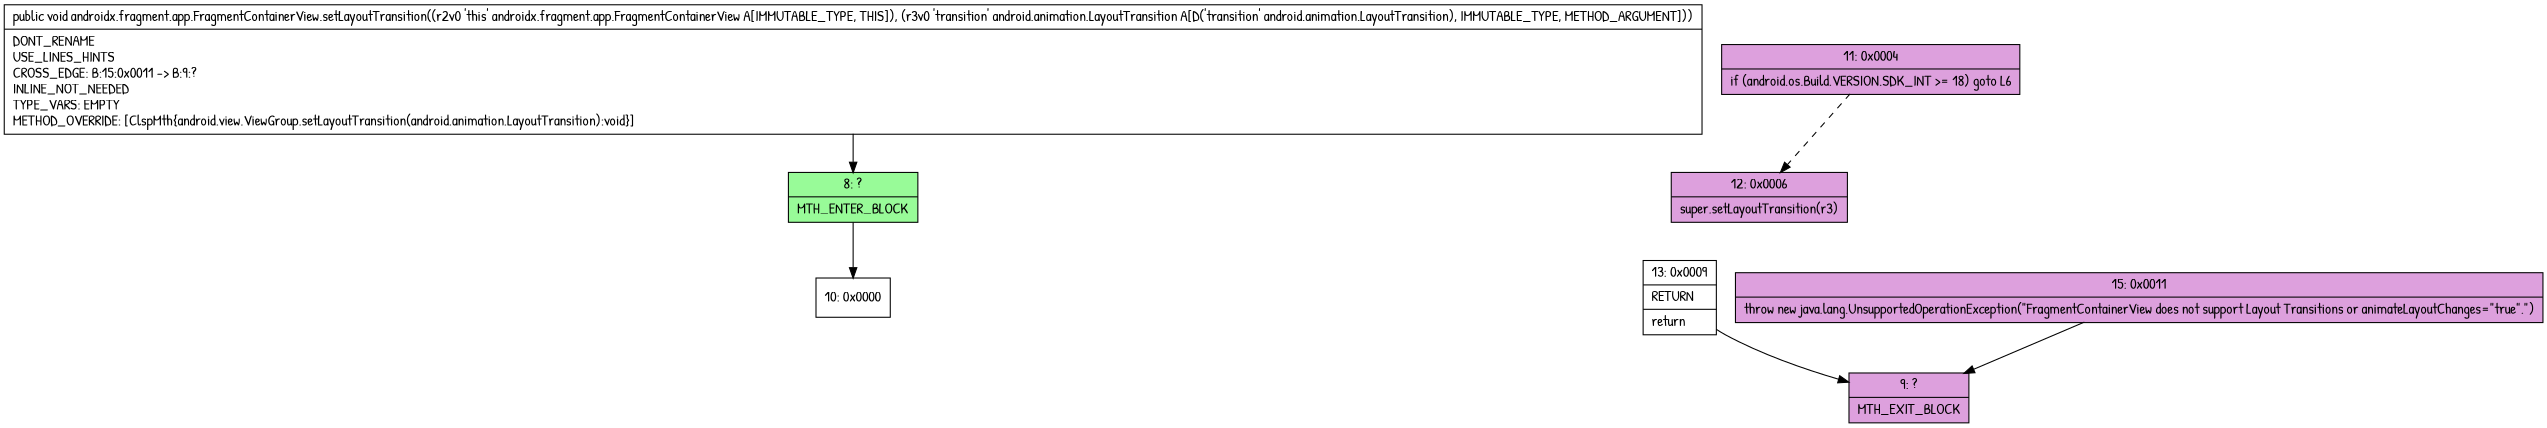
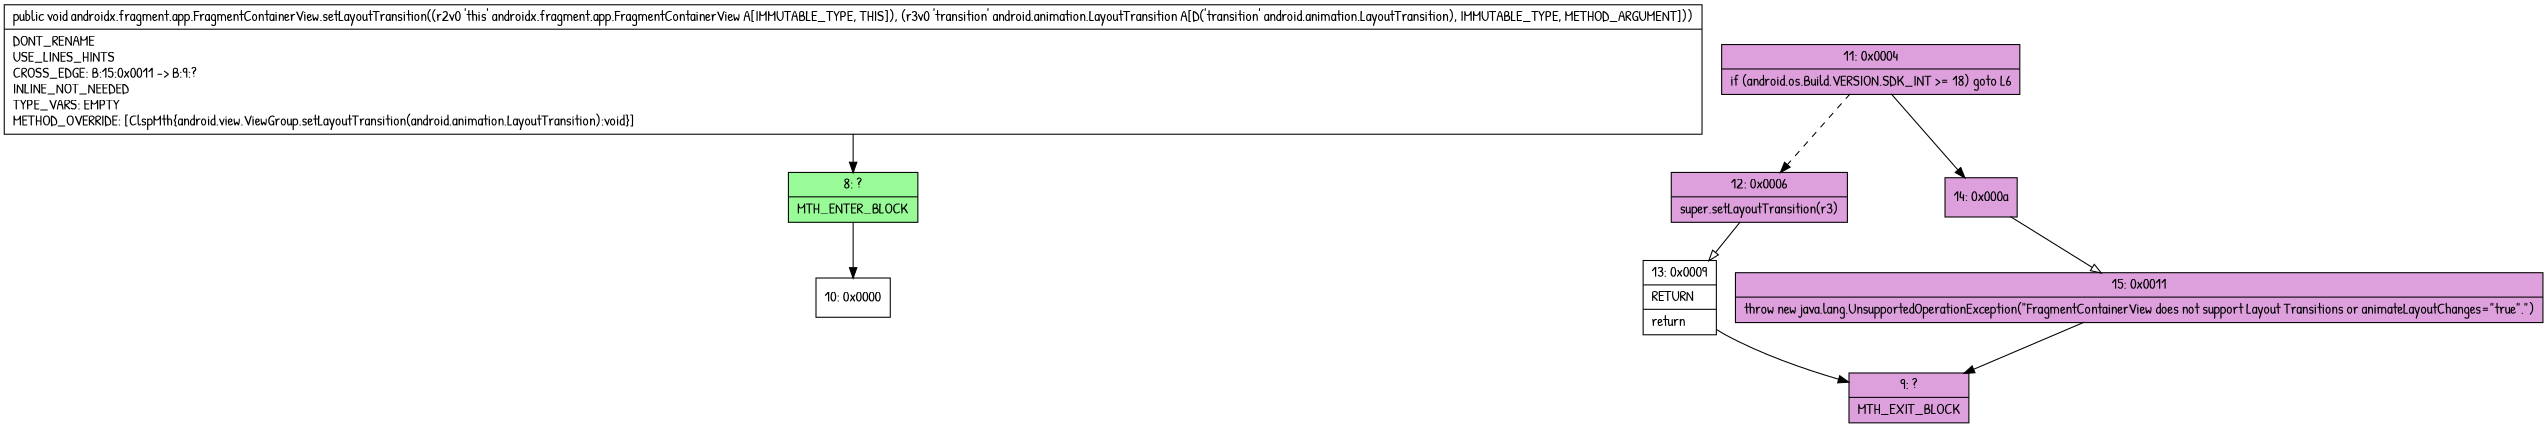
node "14: 0x000a": added
edge "12: 0x0006" -> "13: 0x0009": added
